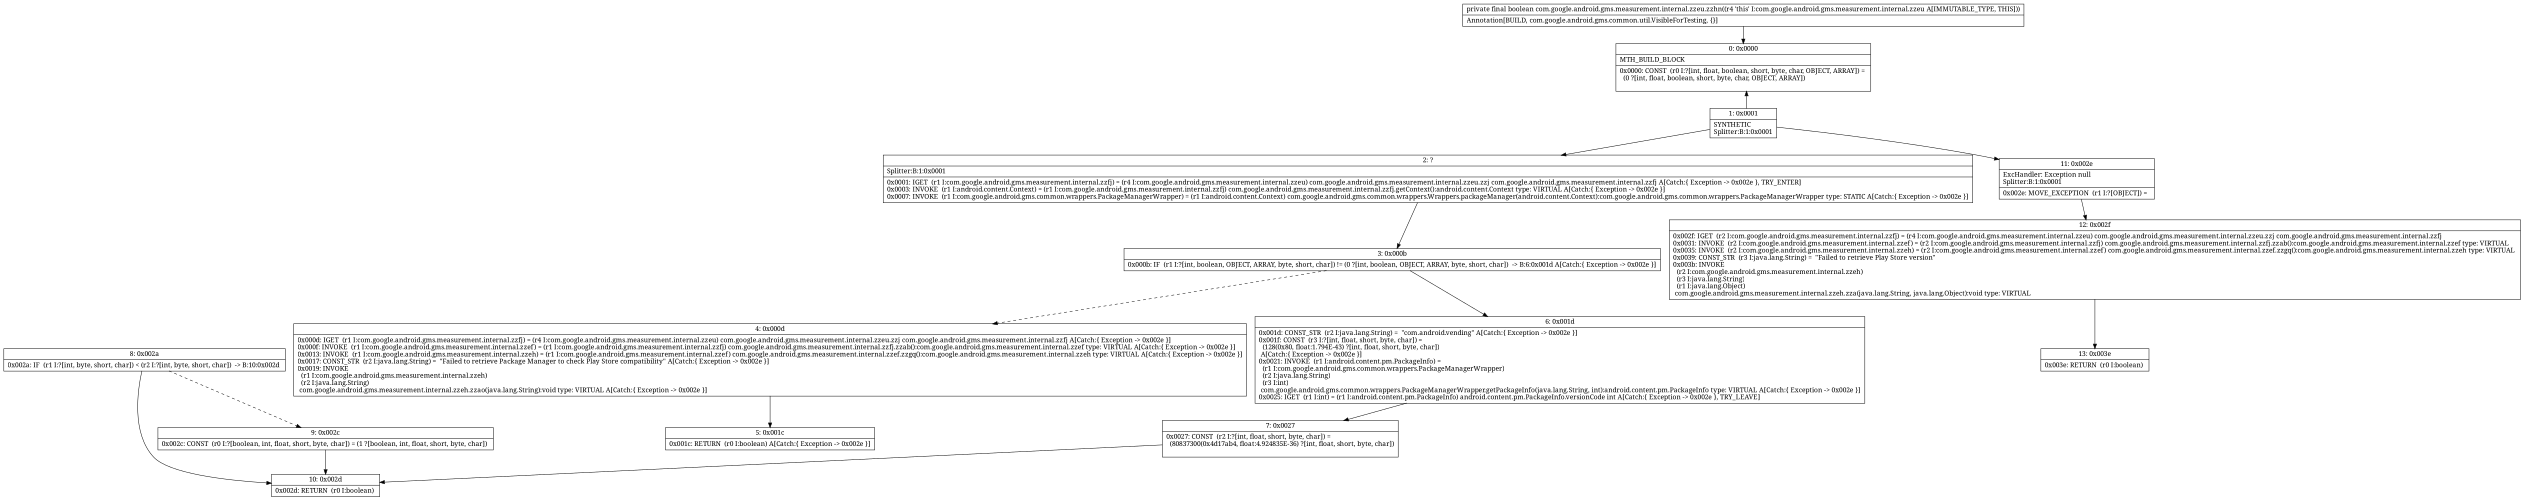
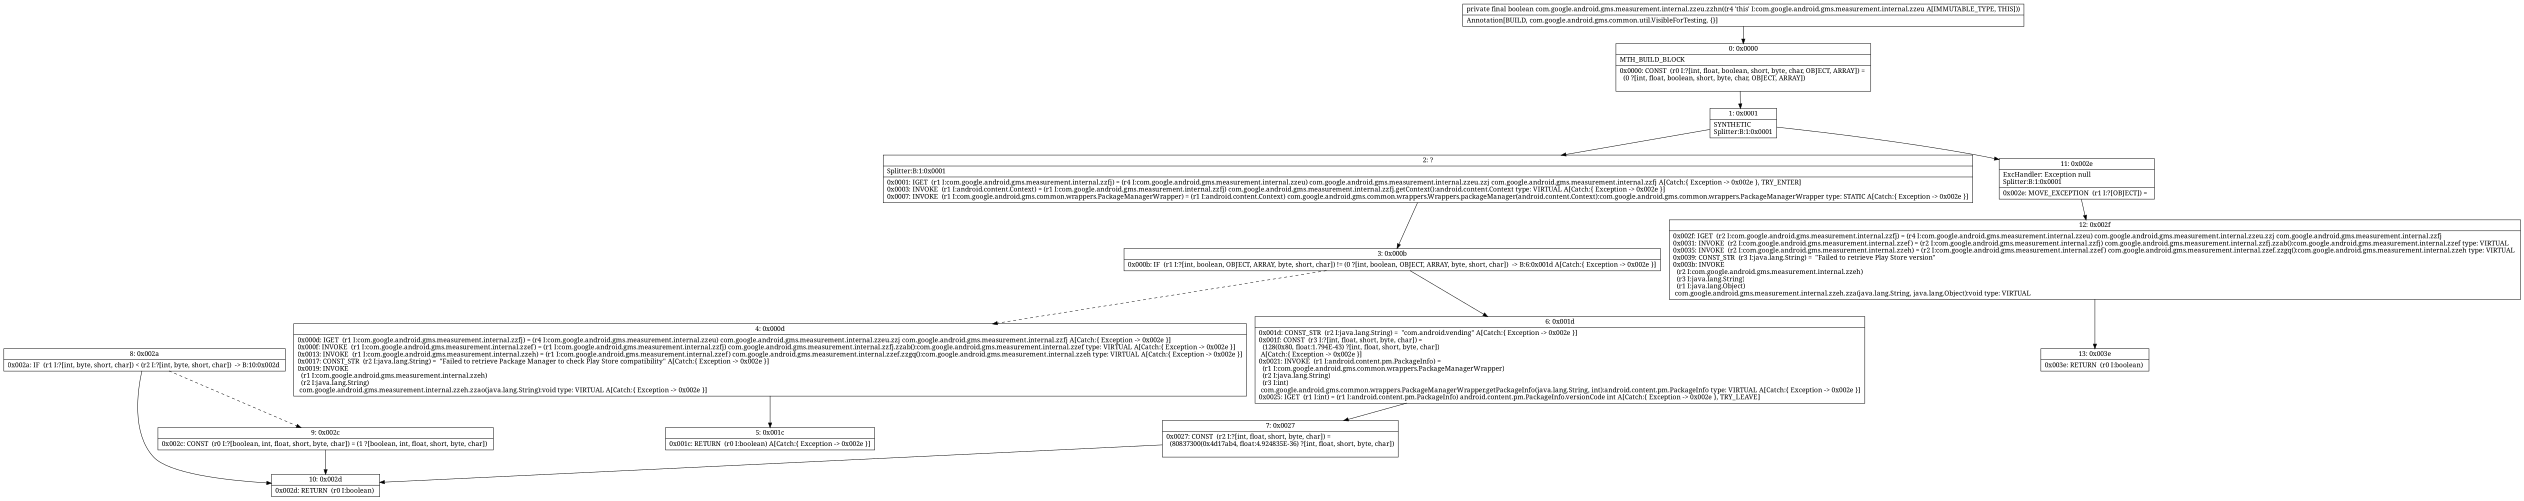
edge "1: 0x0001" -> "0: 0x0000": reversed
